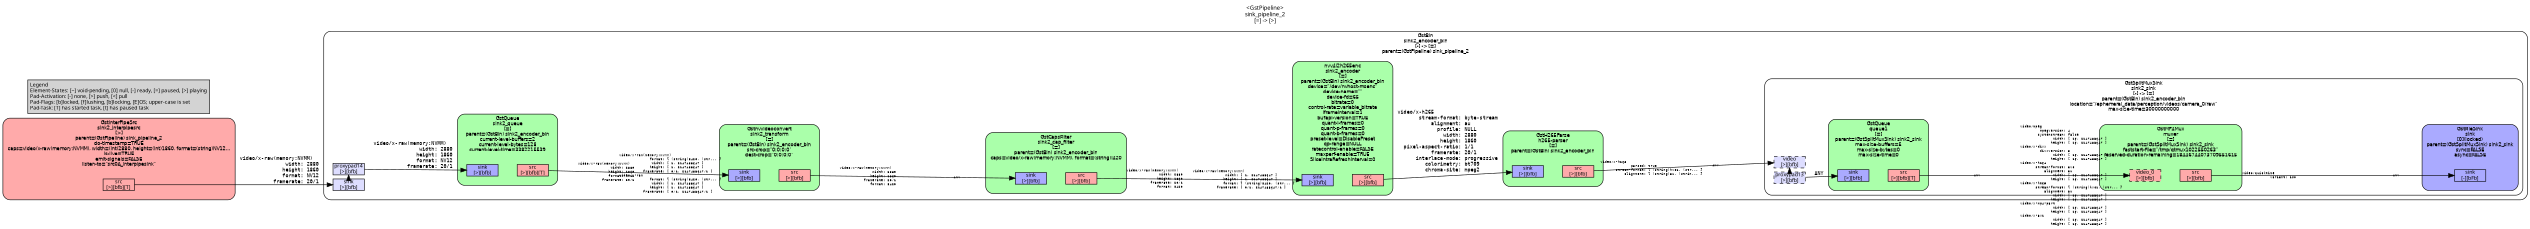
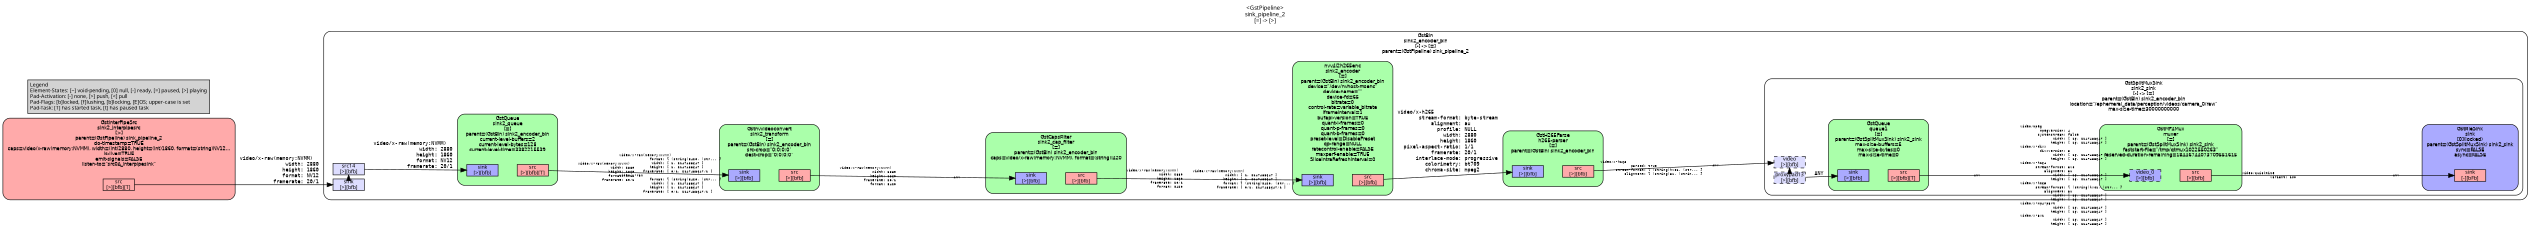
node "proxypad14 [>][bfb]": label "proxypad14 [>][bfb]" -> "src14 [>][bfb]"
node "video_0 [>][bfb]": fillcolor #ffaaaa -> #aaaaff
node "sink [-][bFb]": fillcolor #aaaaff -> #ffaaaa
